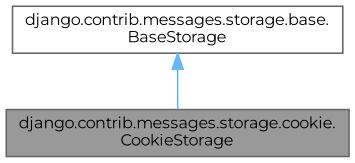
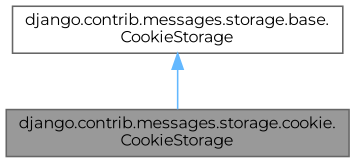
node "django.contrib.messages.storage.base. BaseStorage": label "django.contrib.messages.storage.base. BaseStorage" -> "django.contrib.messages.storage.base. CookieStorage"
